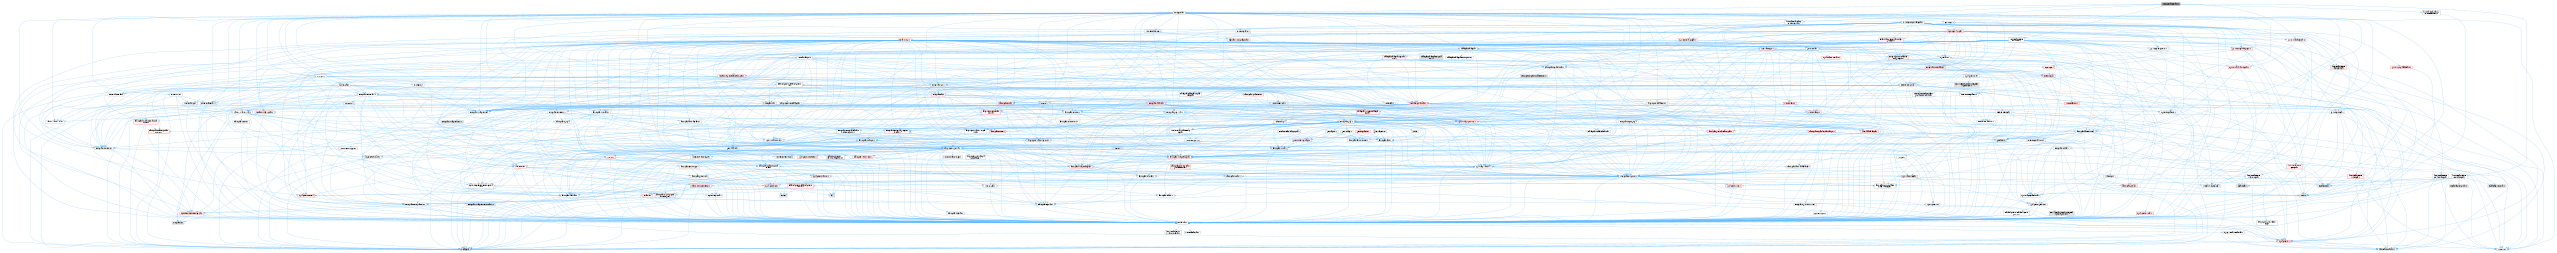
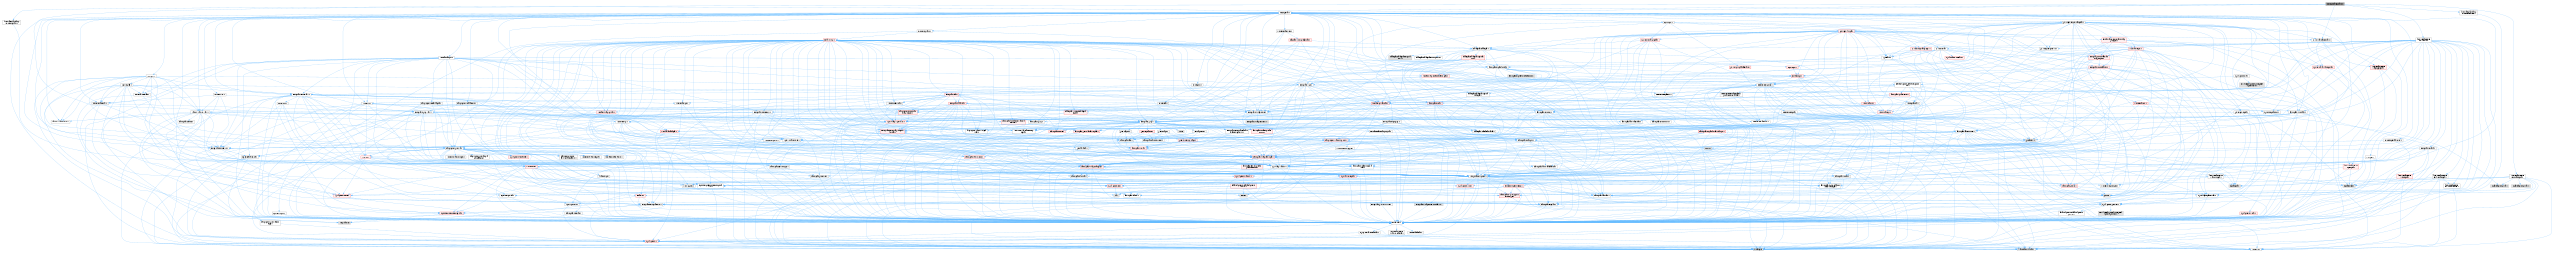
node "Serialization/Structured Archive.h": label "Serialization/Structured Archive.h" -> "Serialization/Structured SizeAllocator.h"
node "Identity/FormatStringSan.h": label "Identity/FormatStringSan.h" -> "String/FormatStringSan.h"
node "ProfilingDebugging /CsvProfilerConfig.h": added
